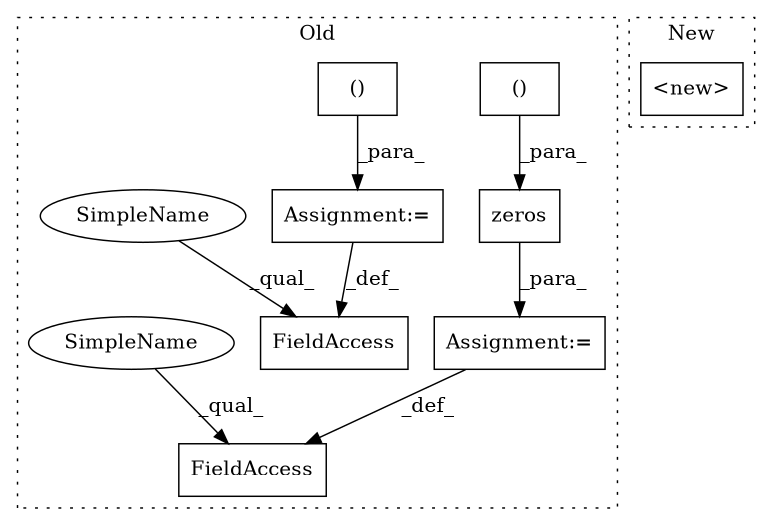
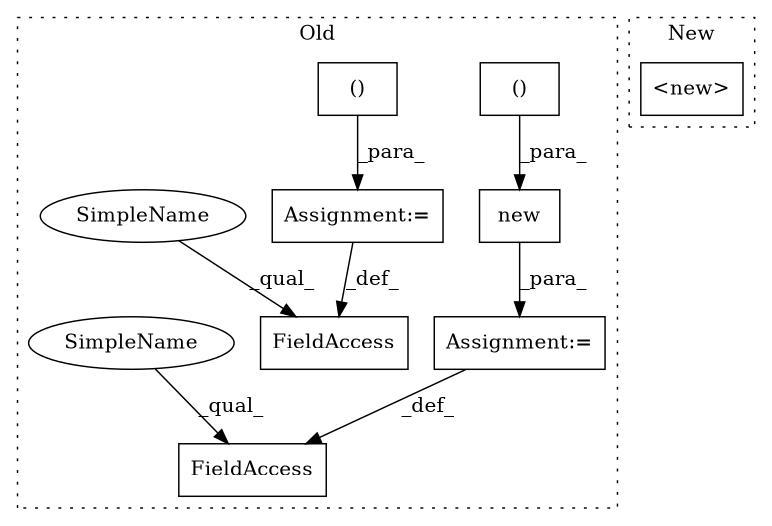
node "zeros": label "zeros" -> "new"
